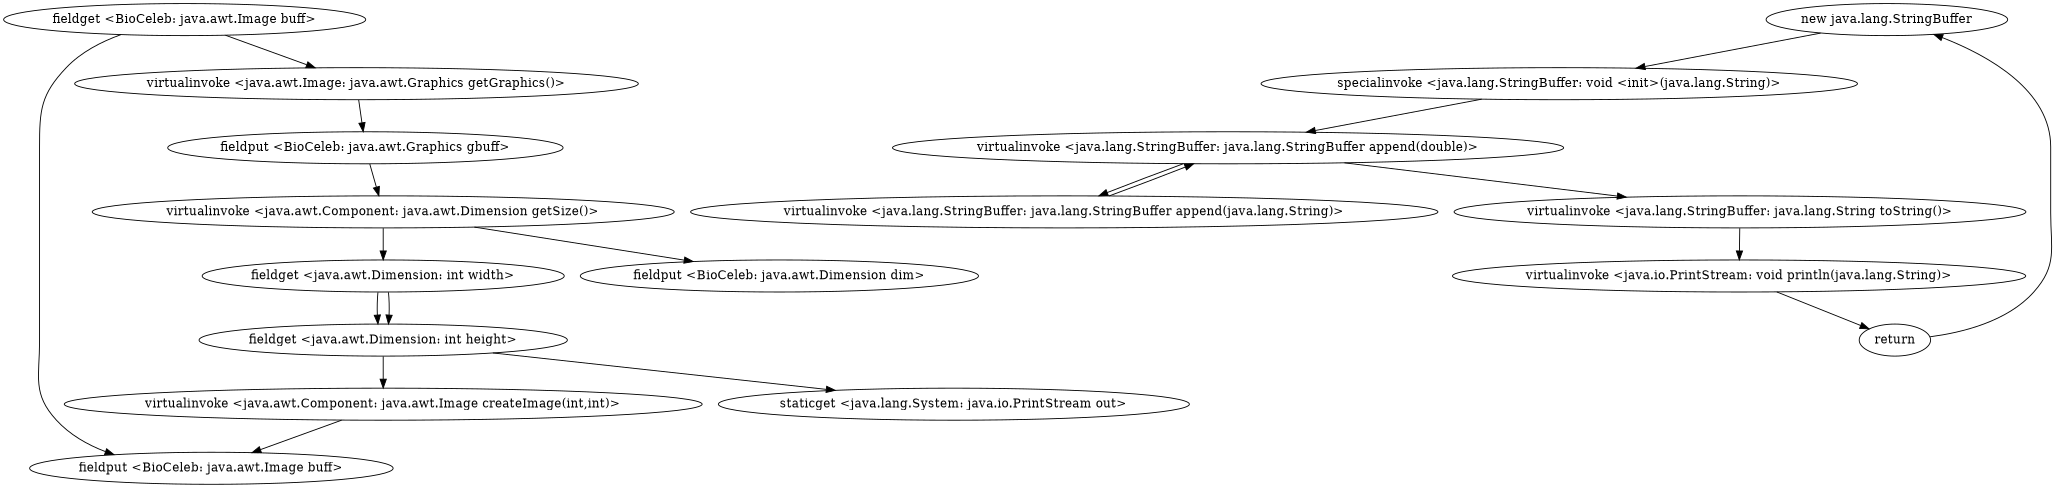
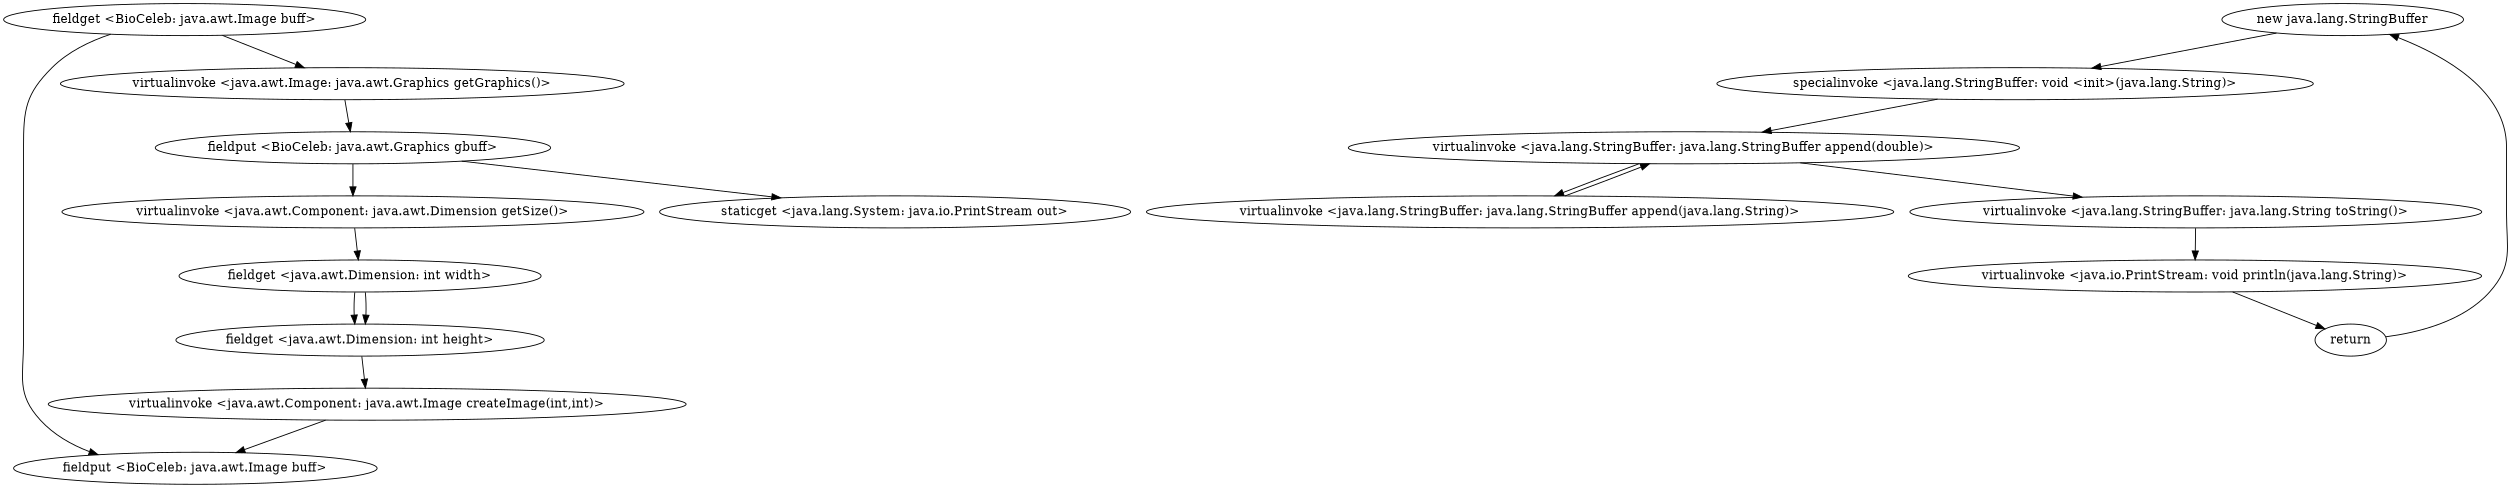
node "fieldput <BioCeleb: java.awt.Dimension dim>": removed
edge "fieldget <java.awt.Dimension: int height>" -> "staticget <java.lang.System: java.io.PrintStream out>": now "fieldput <BioCeleb: java.awt.Graphics gbuff>" -> "staticget <java.lang.System: java.io.PrintStream out>"
